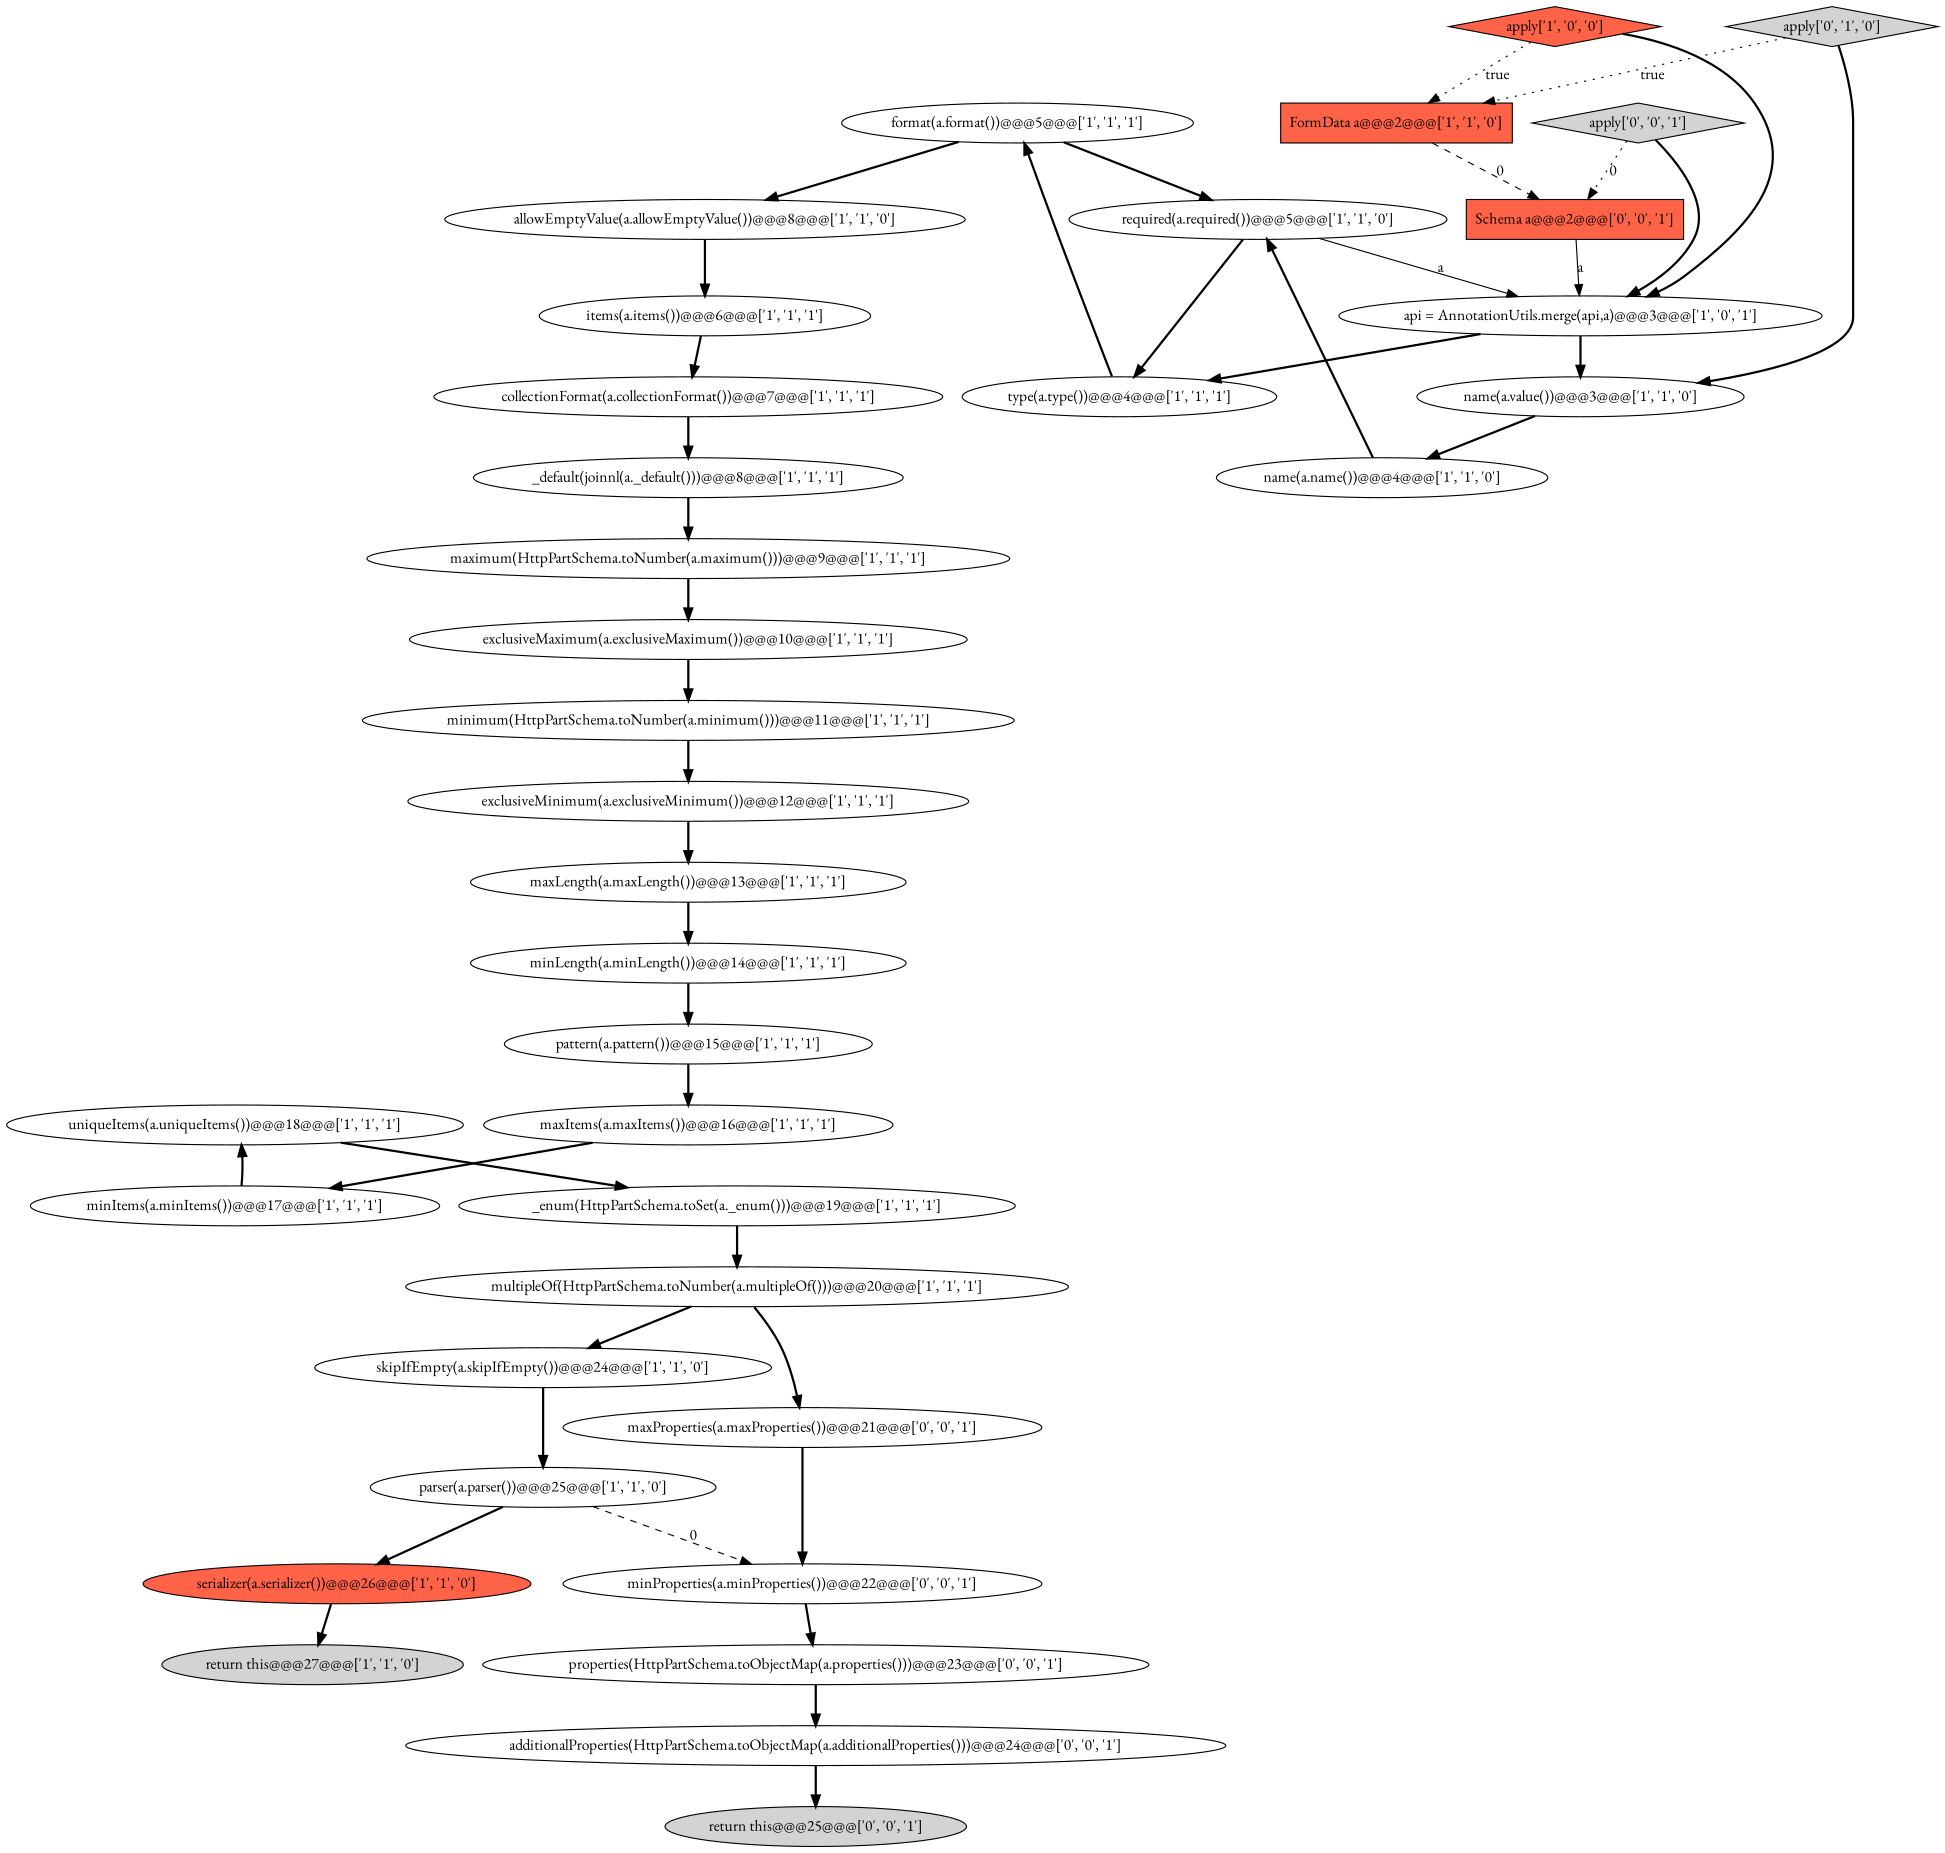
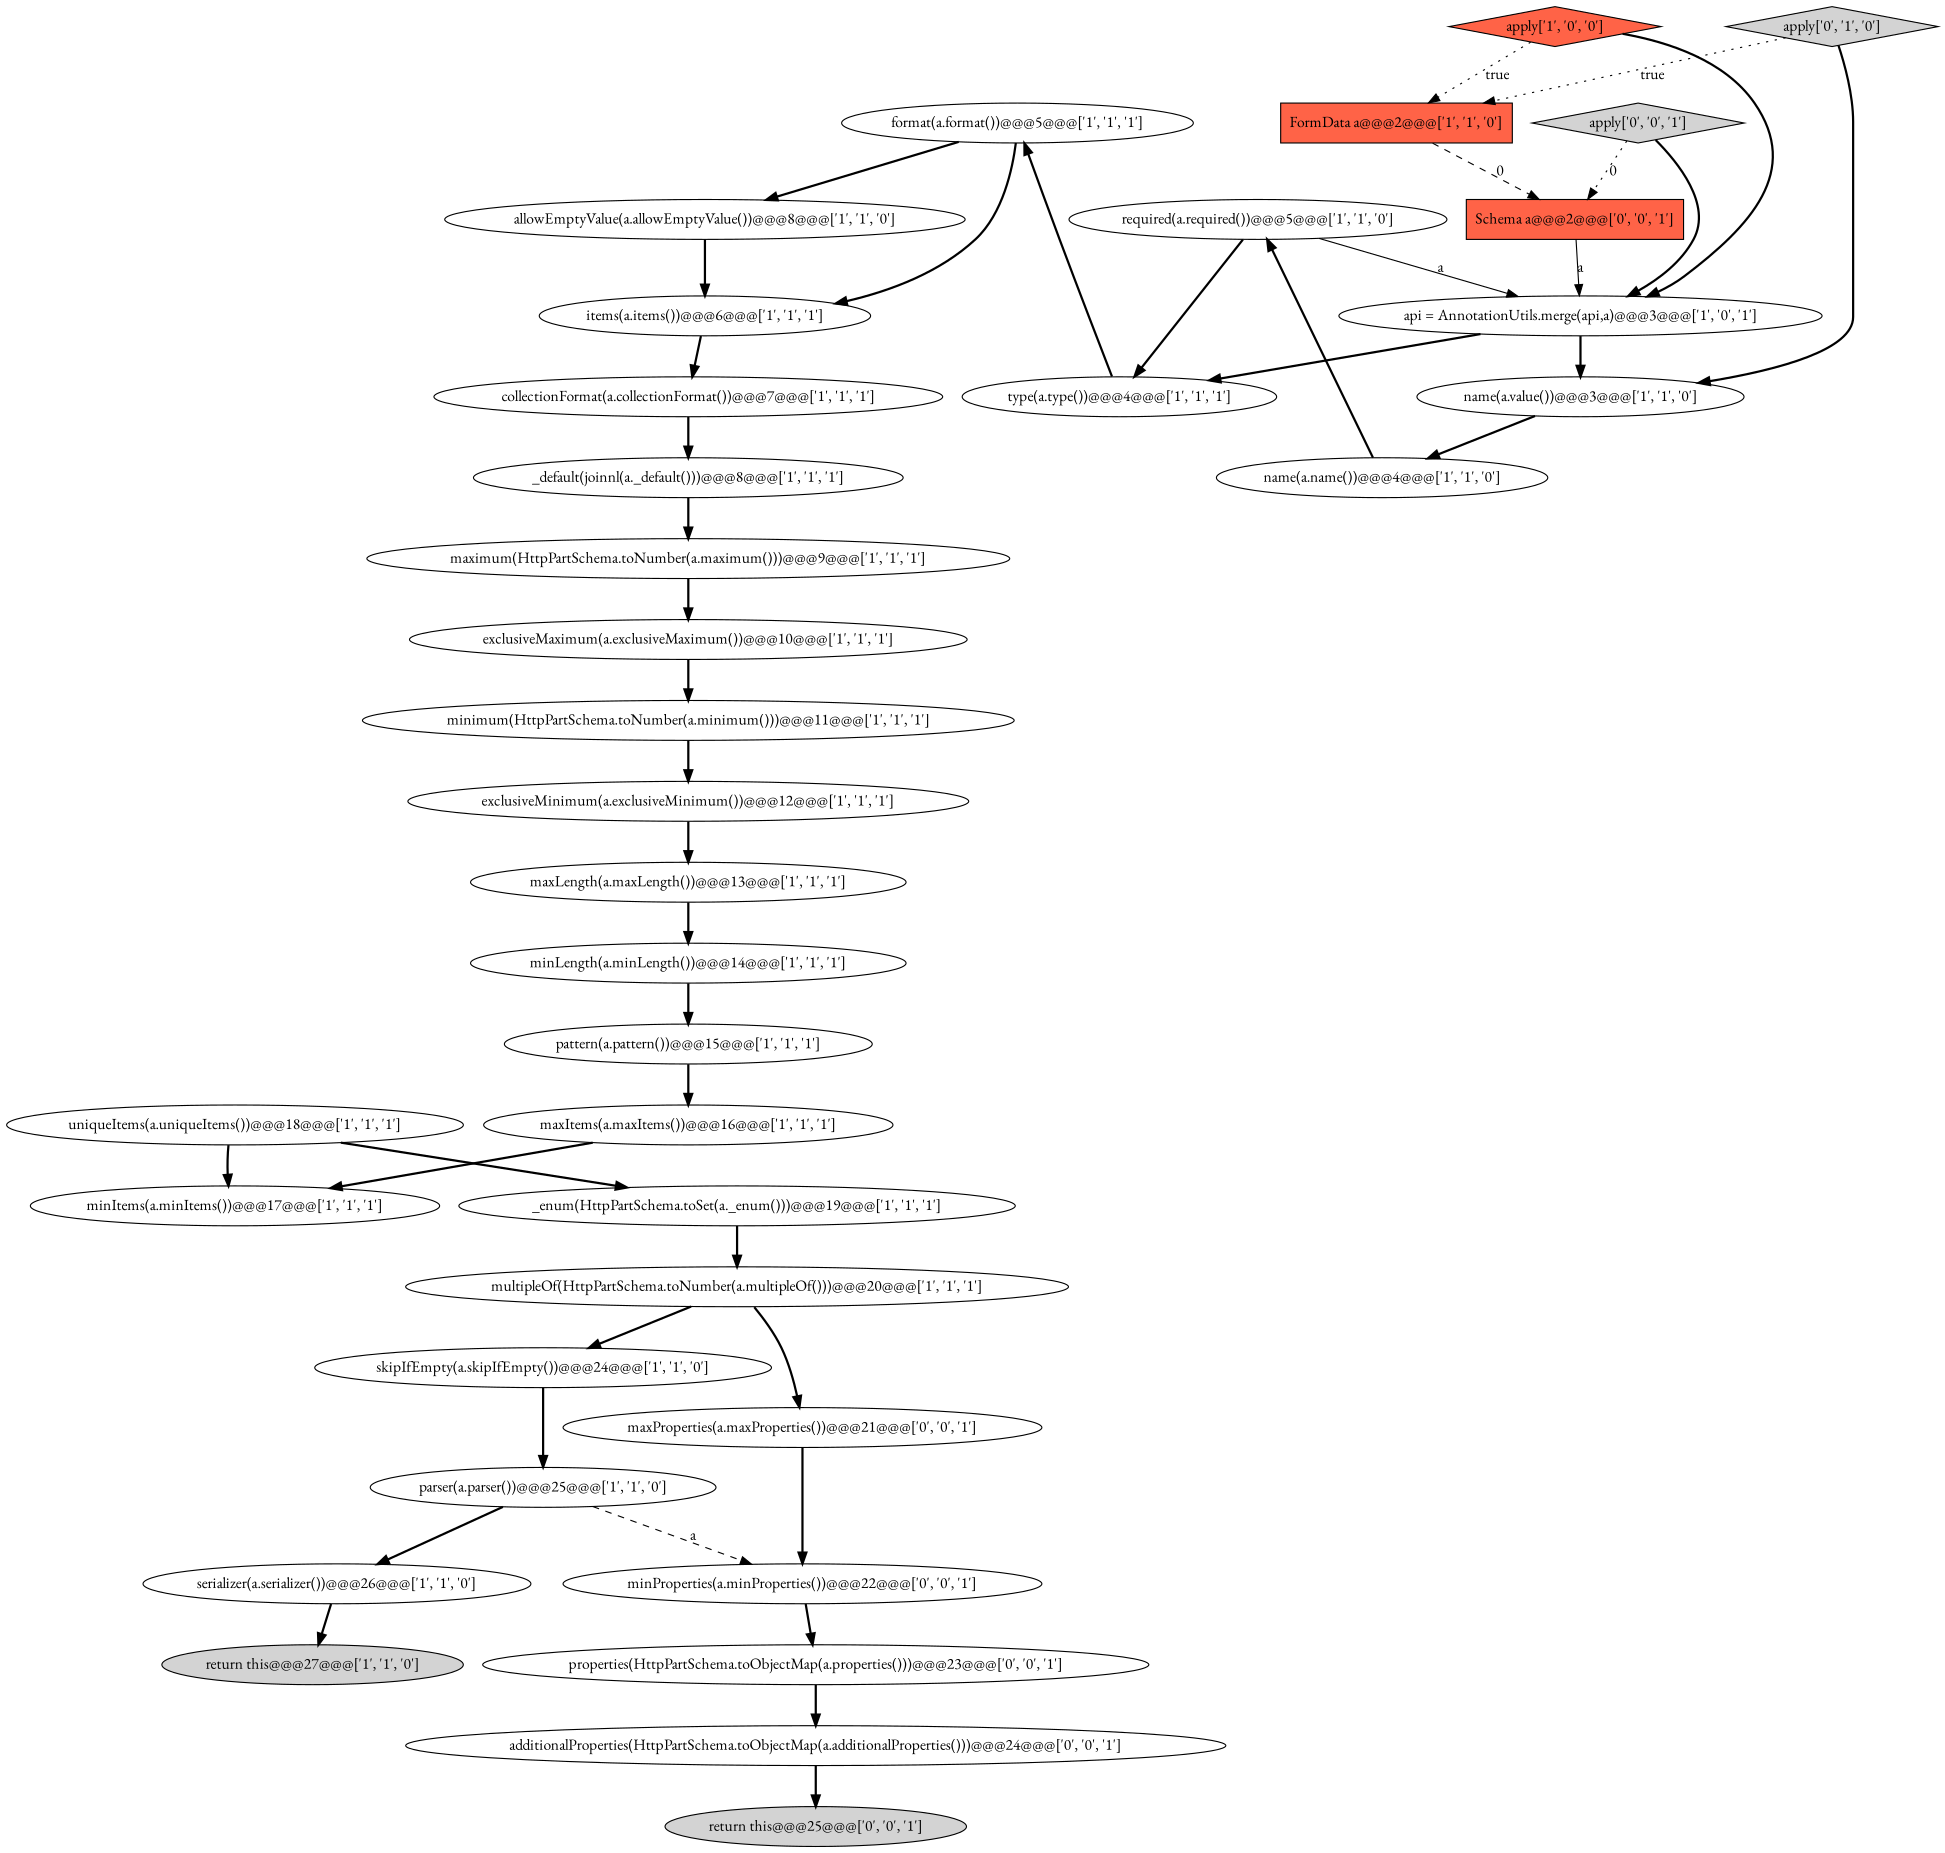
edge "format(a.format())@@@5@@@['1', '1', '1']" -> "required(a.required())@@@5@@@['1', '1', '0']": now "format(a.format())@@@5@@@['1', '1', '1']" -> "items(a.items())@@@6@@@['1', '1', '1']"
edge "minItems(a.minItems())@@@17@@@['1', '1', '1']" -> "uniqueItems(a.uniqueItems())@@@18@@@['1', '1', '1']": reversed
edge "parser(a.parser())@@@25@@@['1', '1', '0']" -> "minProperties(a.minProperties())@@@22@@@['0', '0', '1']": label "0" -> "a"
node "serializer(a.serializer())@@@26@@@['1', '1', '0']": fillcolor tomato -> white
